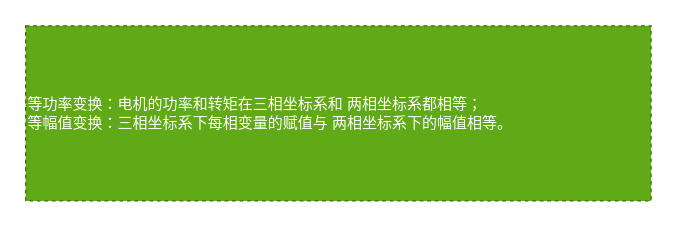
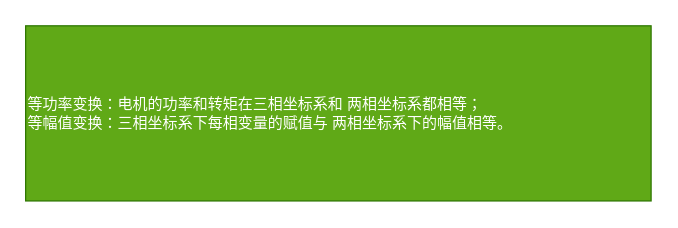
node "等功率变换：电机的功率和转矩在三相坐标系和 两相坐标系都相等； 等幅值变换：三相坐标系下每相变量的赋值与 两相坐标系下的幅值相等。": style dashed -> solid
